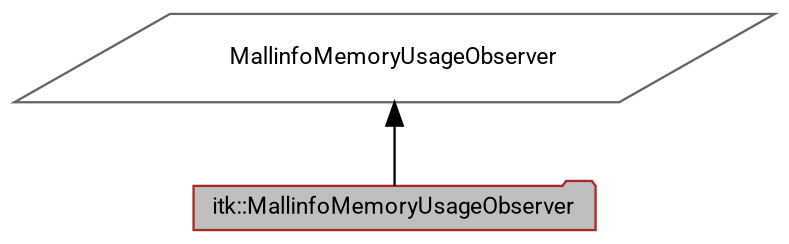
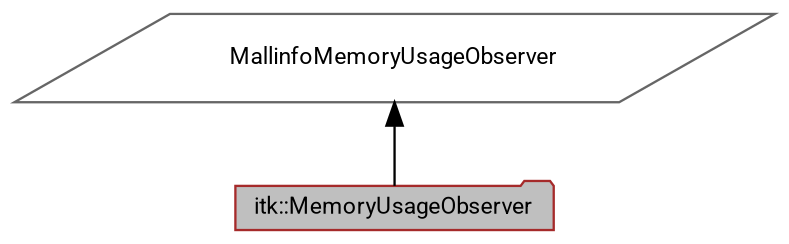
node "itk::MallinfoMemoryUsageObserver": label "itk::MallinfoMemoryUsageObserver" -> "itk::MemoryUsageObserver"
